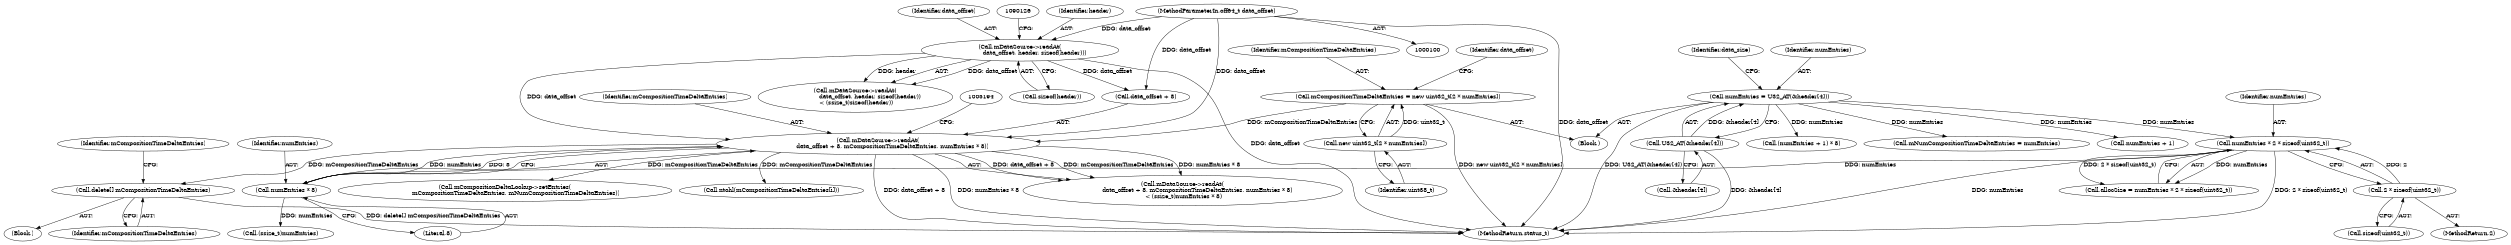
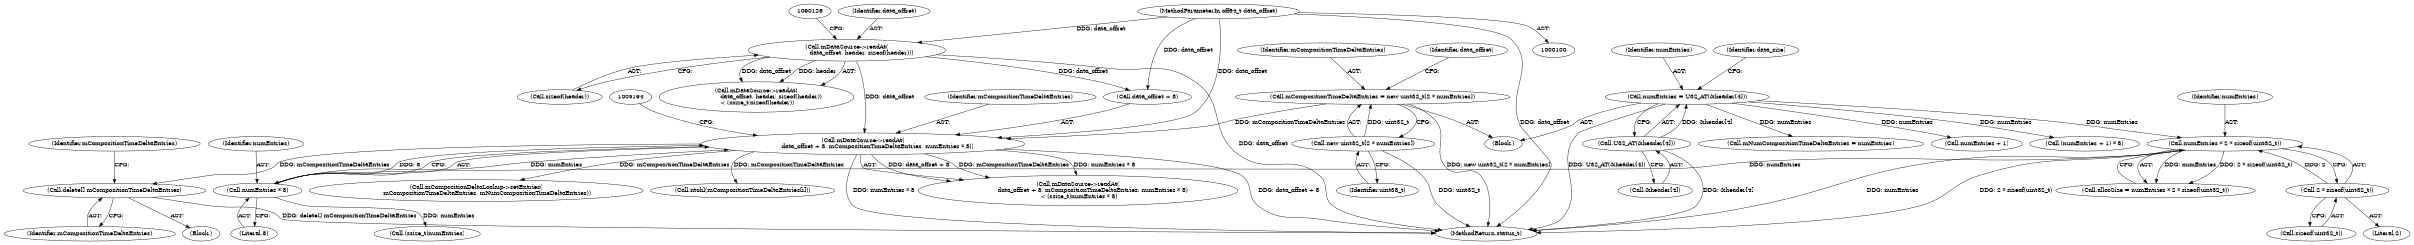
node "(Identifier,header)": removed
edge "(Call,new uint32_t[2 * numEntries])" -> "(MethodReturn,status_t)": added, label "DDG: uint32_t"
node "(MethodReturn,2)": label "(MethodReturn,2)" -> "(Literal,2)"
